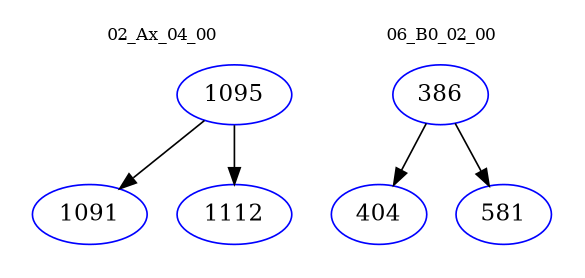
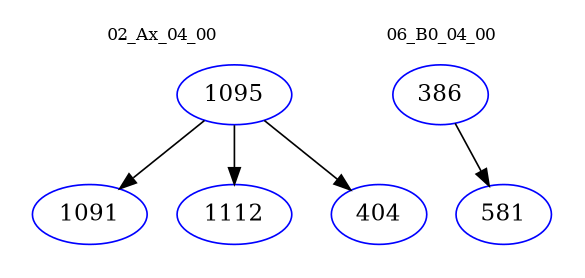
cluster "06_B0_02_00": label "06_B0_02_00" -> "06_B0_04_00"
edge "386" -> "404": now "1095" -> "404"
